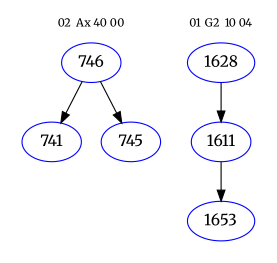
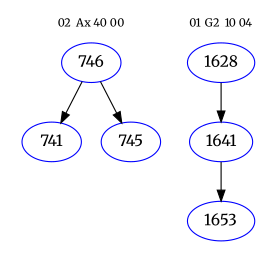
node "1611": label "1611" -> "1641"
